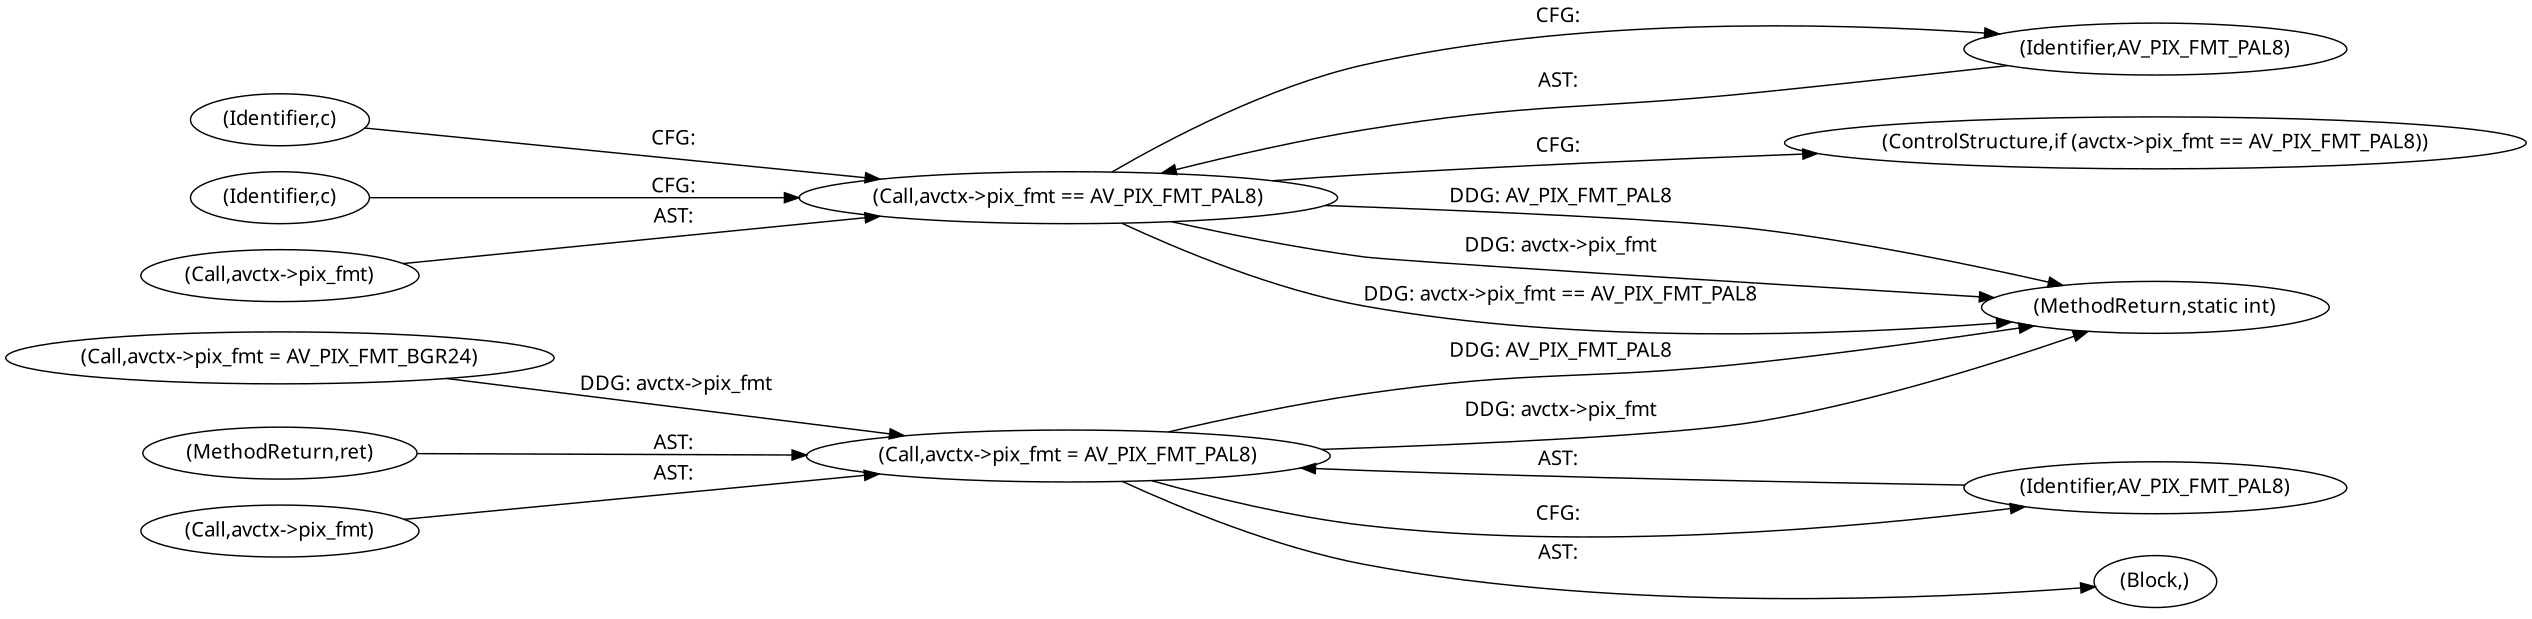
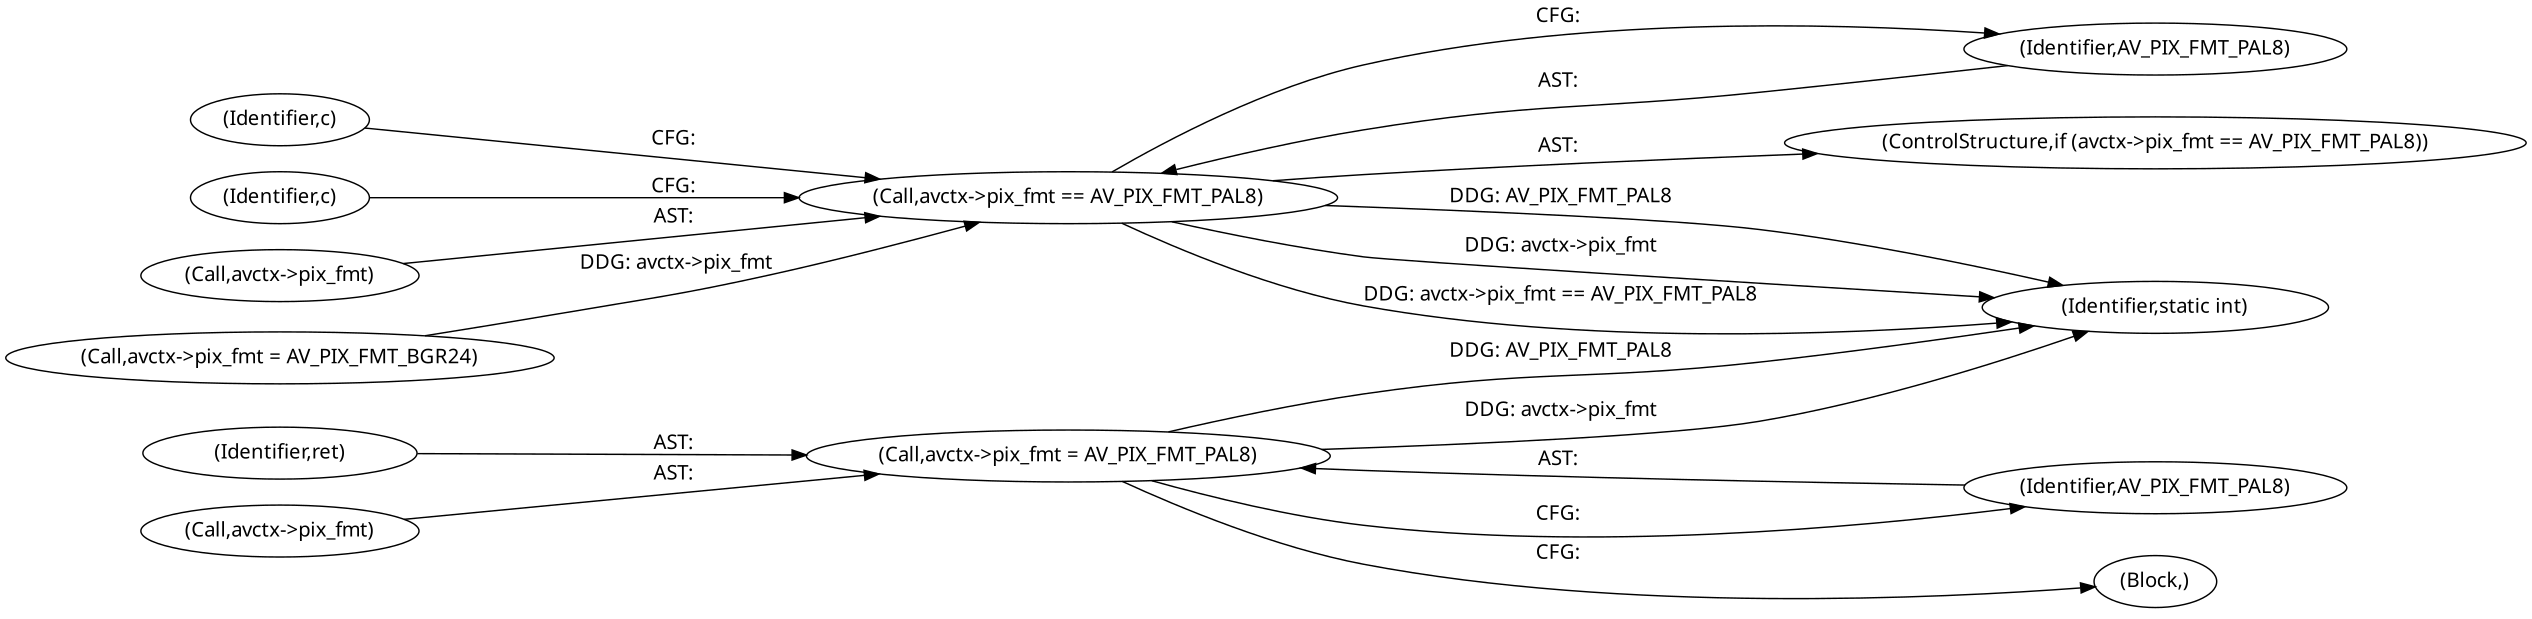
edge "(Call,avctx->pix_fmt == AV_PIX_FMT_PAL8)" -> "(ControlStructure,if (avctx->pix_fmt == AV_PIX_FMT_PAL8))": label "CFG: " -> "AST: "
node "(MethodReturn,static int)": label "(MethodReturn,static int)" -> "(Identifier,static int)"
edge "(Call,avctx->pix_fmt = AV_PIX_FMT_BGR24)" -> "(Call,avctx->pix_fmt = AV_PIX_FMT_PAL8)": now "(Call,avctx->pix_fmt = AV_PIX_FMT_BGR24)" -> "(Call,avctx->pix_fmt == AV_PIX_FMT_PAL8)"
node "(MethodReturn,ret)": label "(MethodReturn,ret)" -> "(Identifier,ret)"
edge "(Call,avctx->pix_fmt = AV_PIX_FMT_PAL8)" -> "(Block,)": label "AST: " -> "CFG: "
